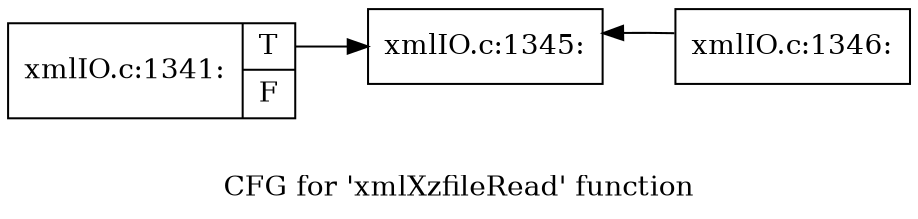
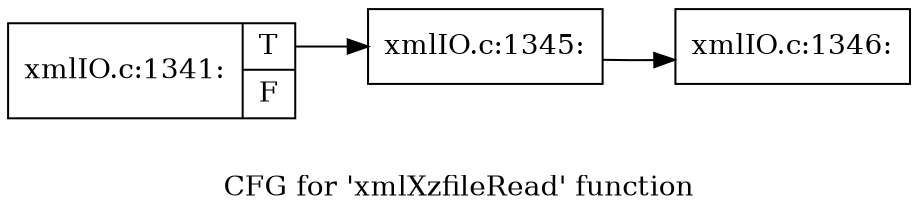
edge "xmlIO.c:1346:" -> "xmlIO.c:1345:": reversed
